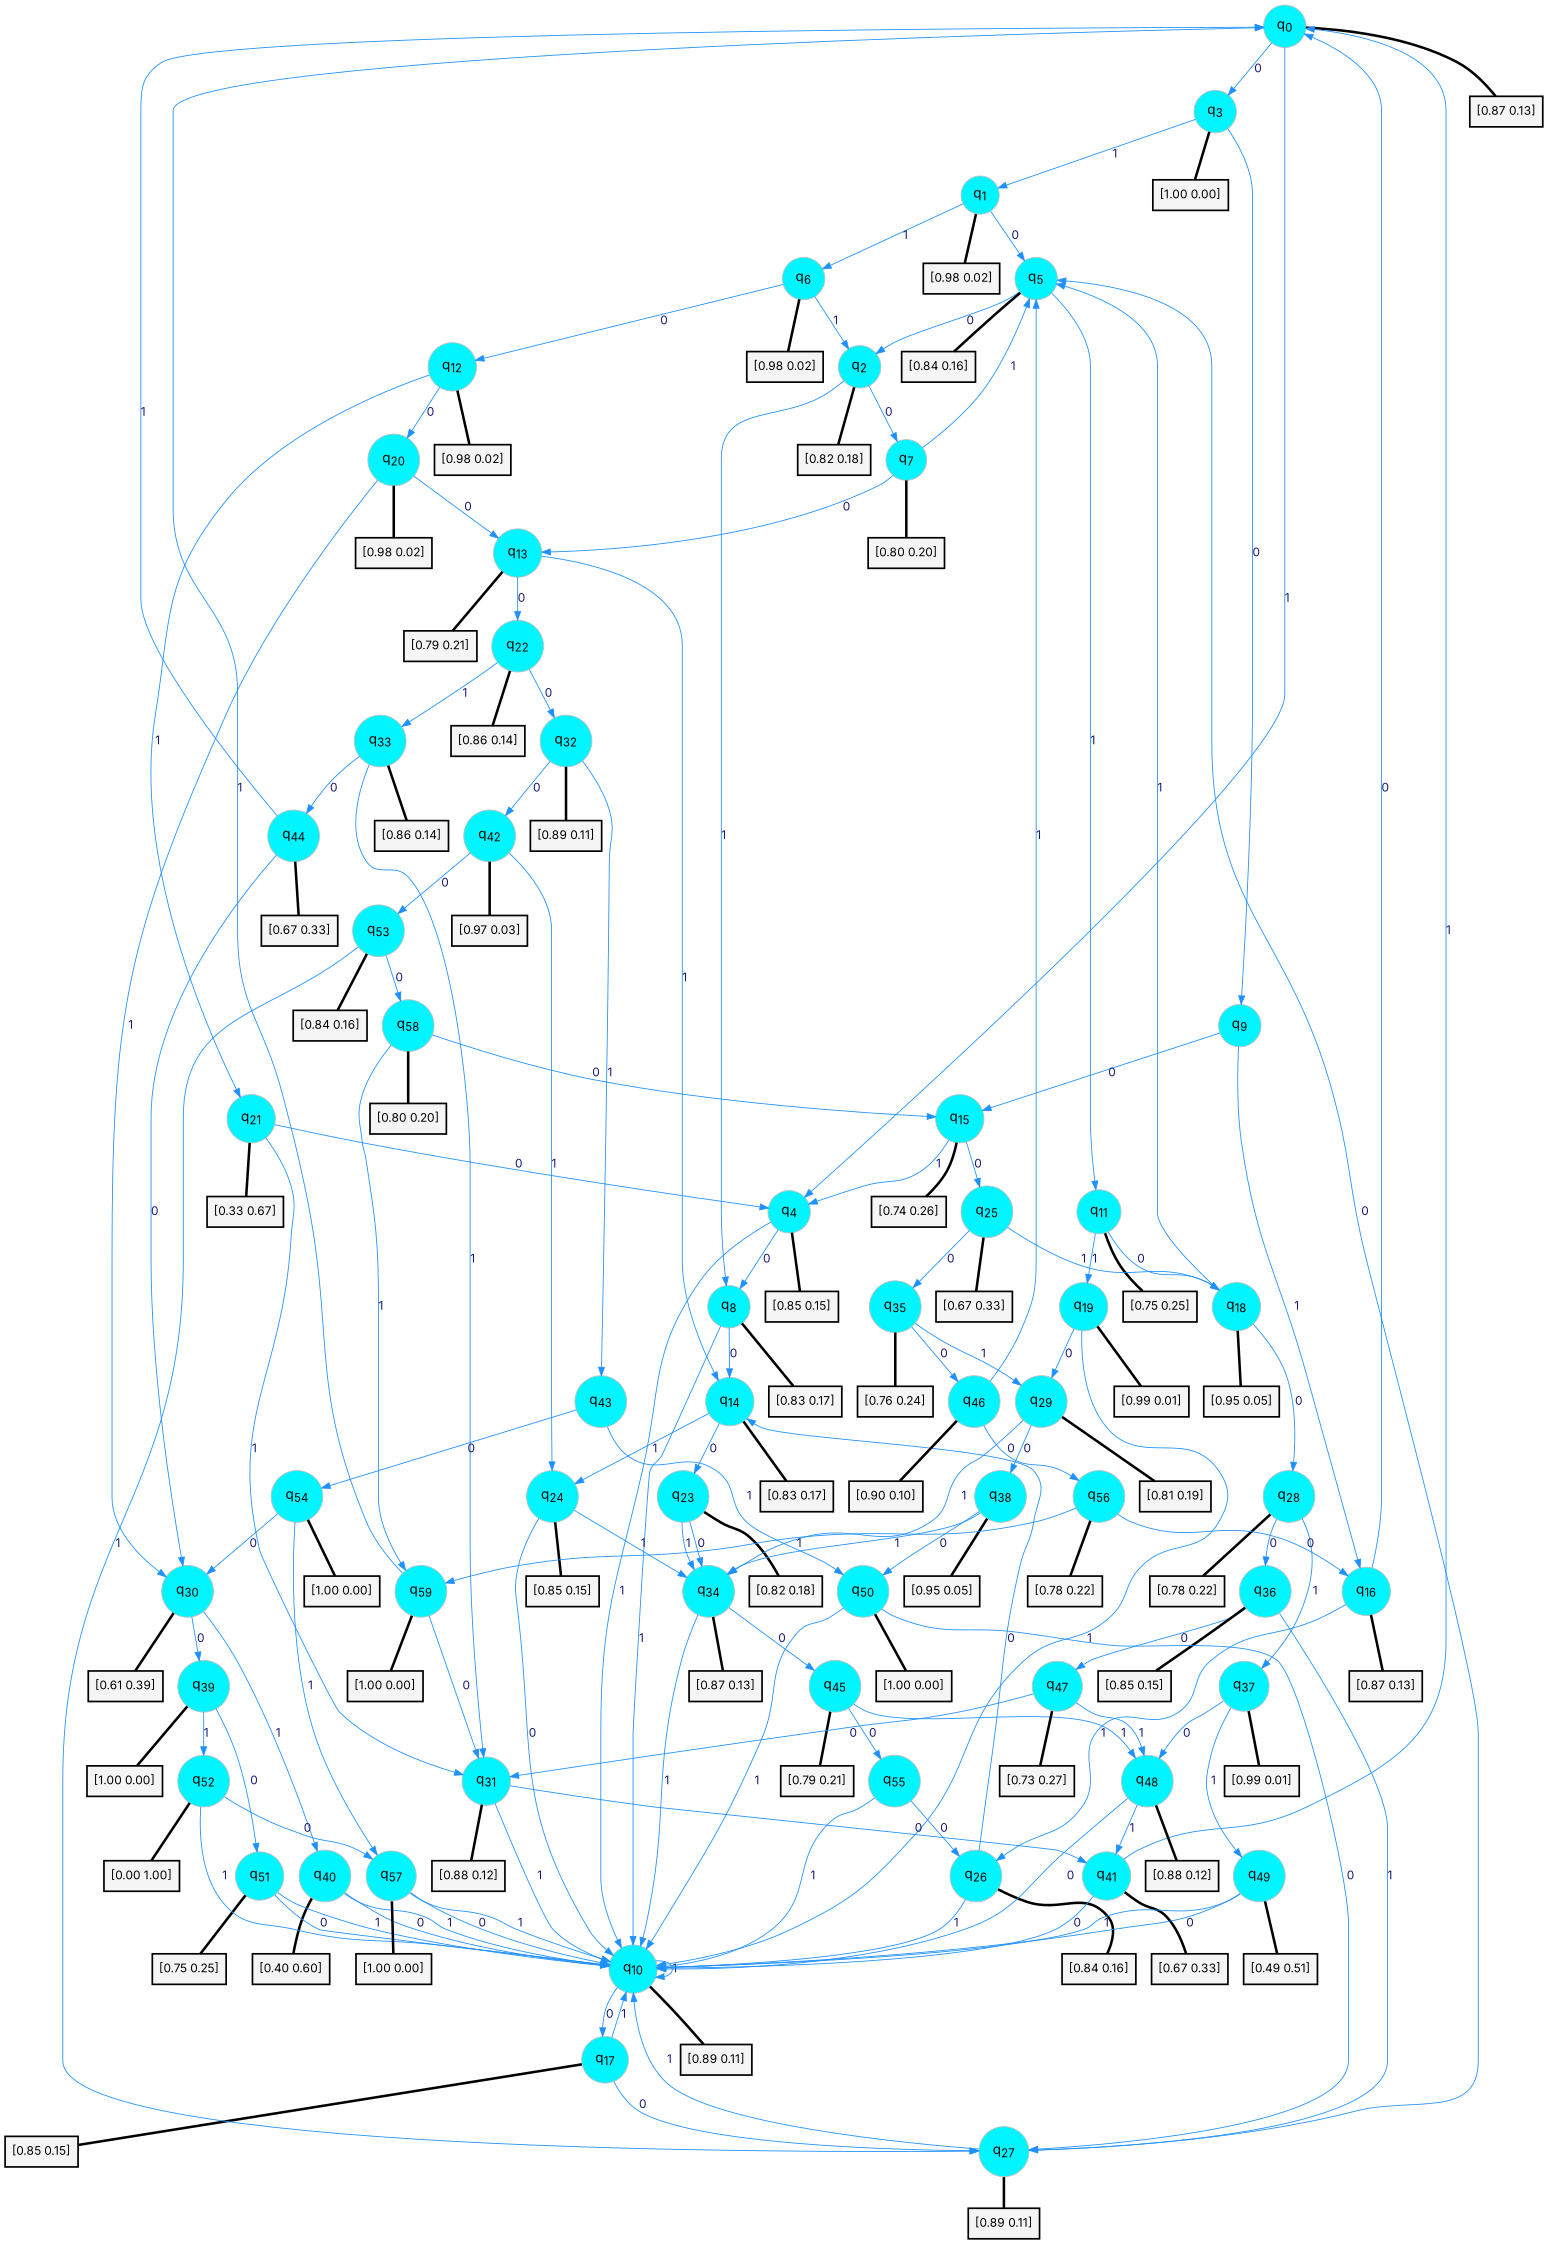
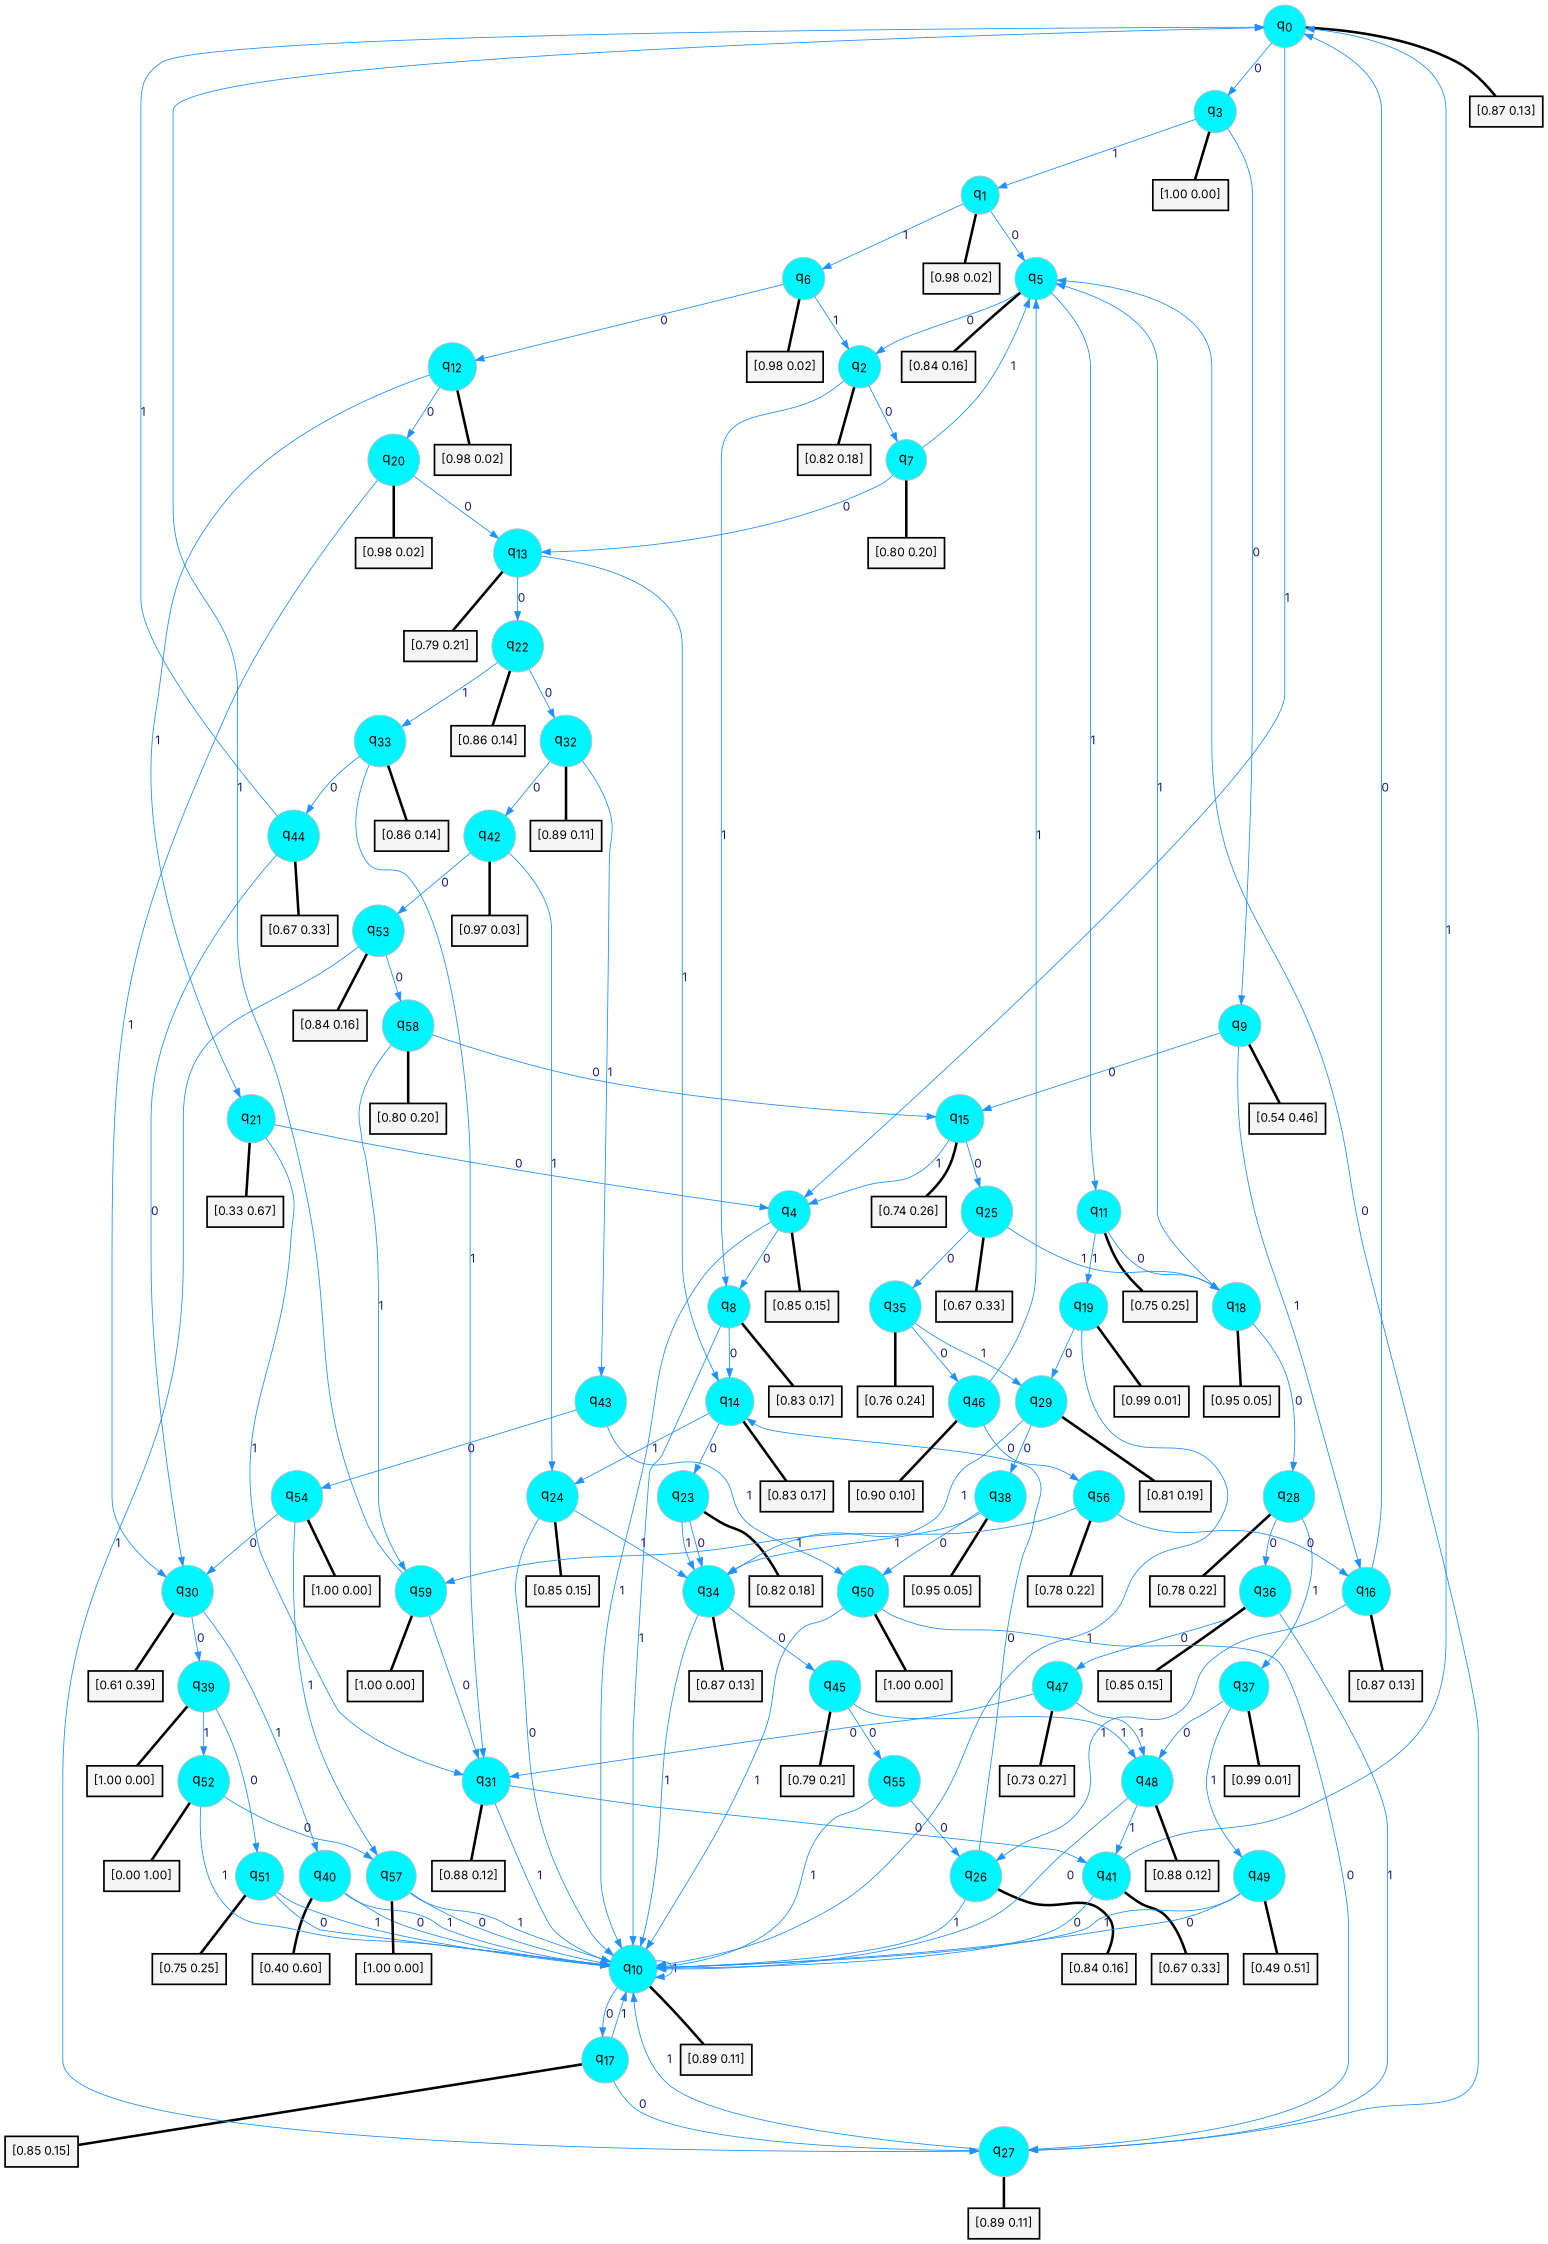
node "[0.54 0.46]": added
